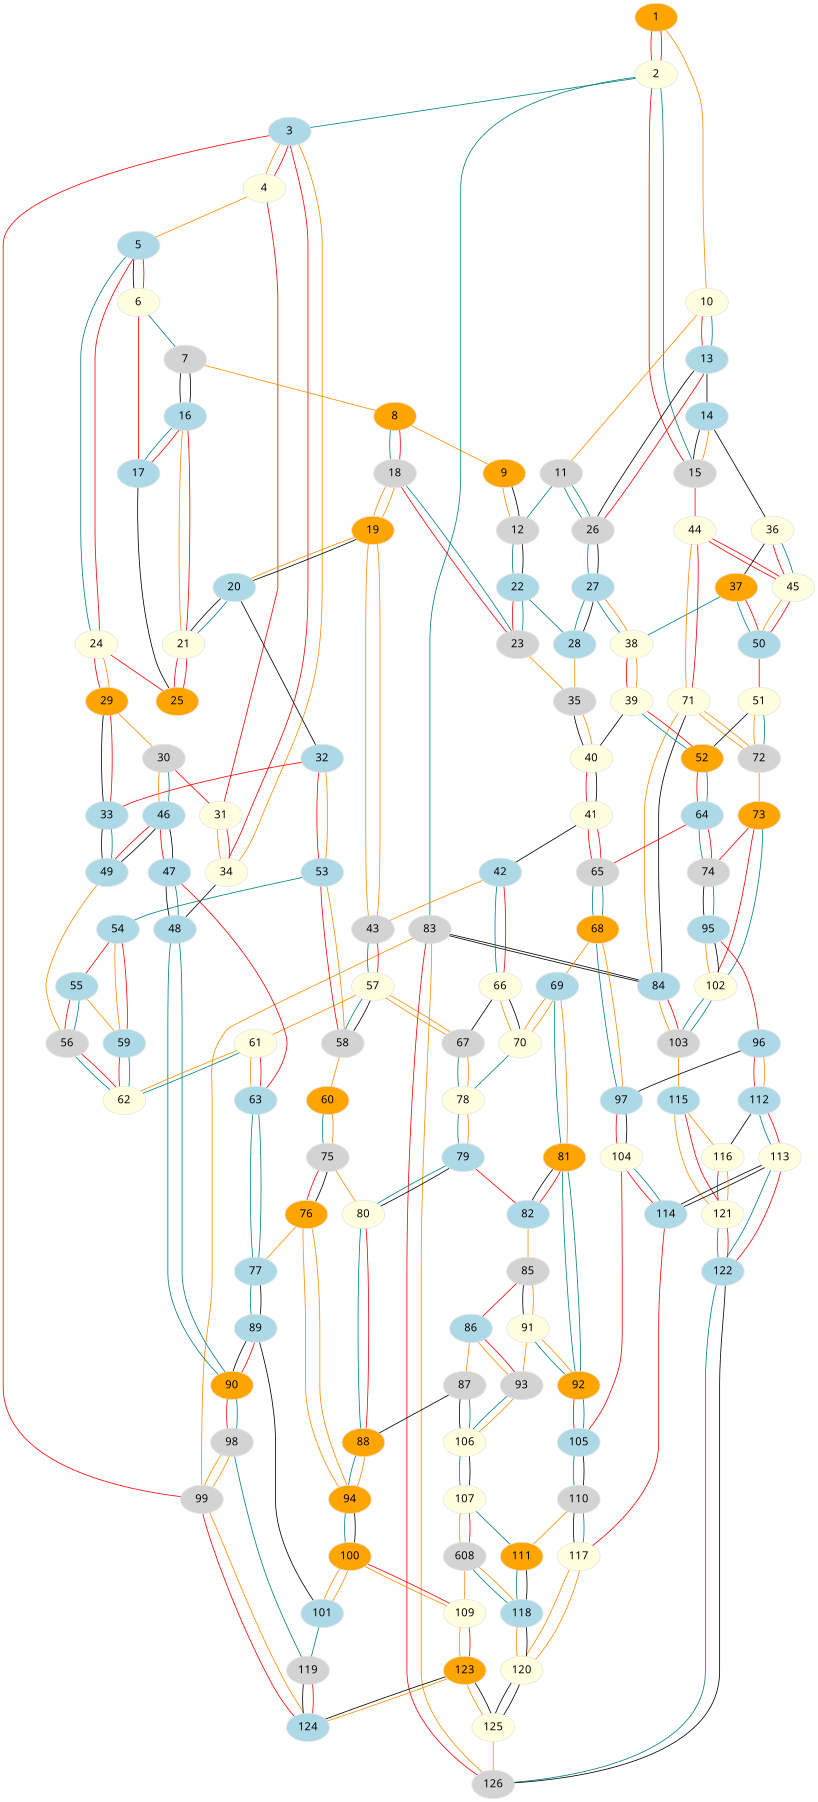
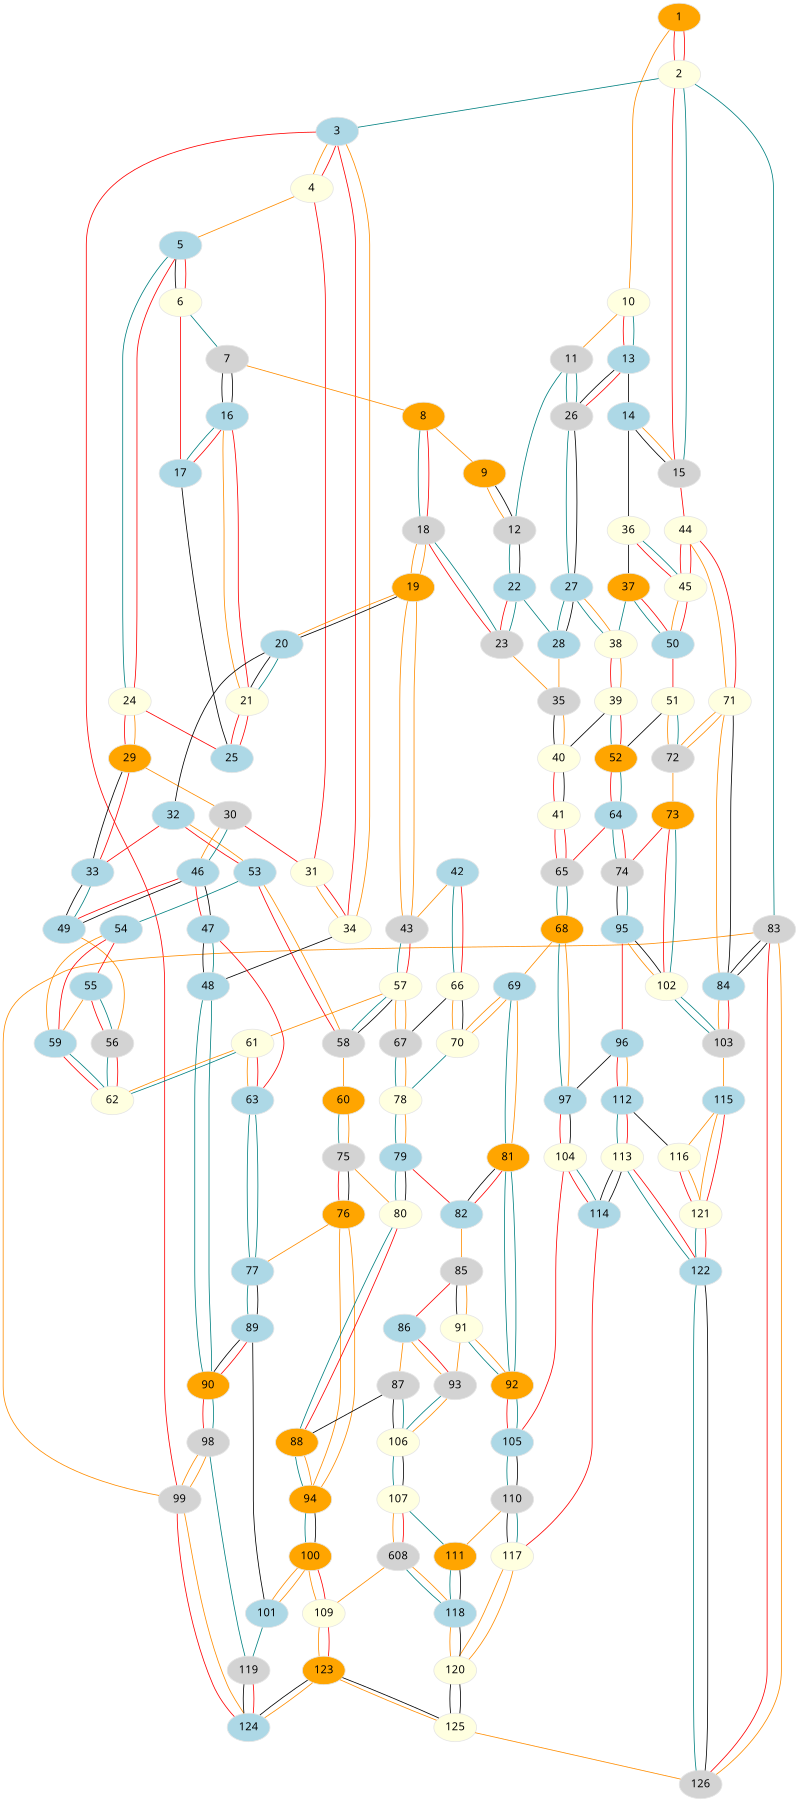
node "25": fillcolor orange -> lightblue
edge "41" -- "42": removed
